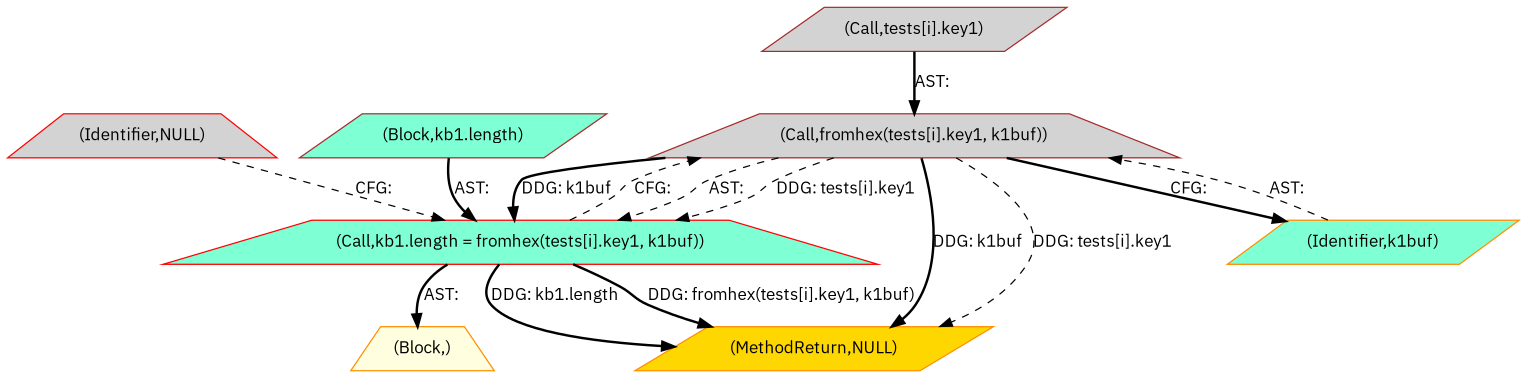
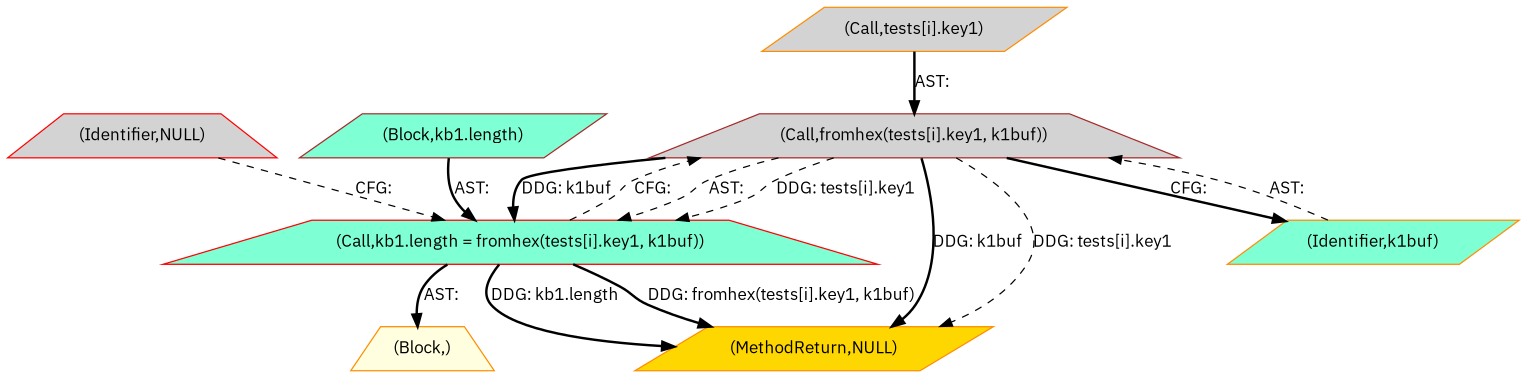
node "(Call,tests[i].key1)": color brown -> darkorange
